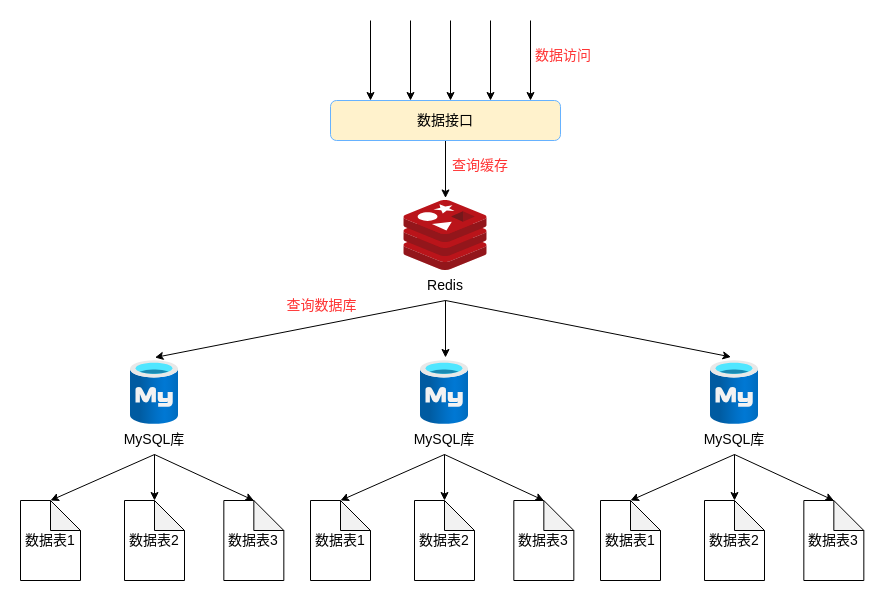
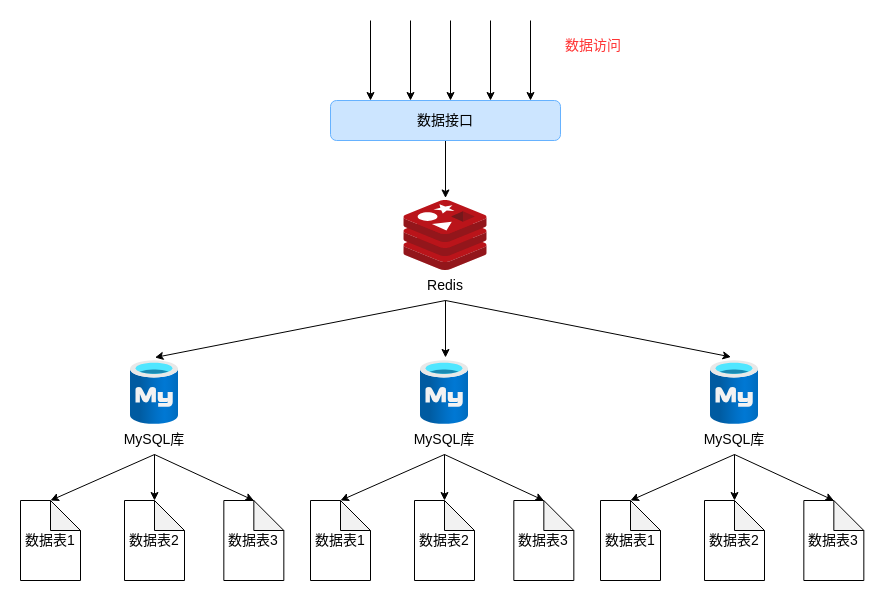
node "数据访问": moved (564, 56) -> (594, 46)
node "数据接口": fillcolor #fff2cc -> #cce5ff
node "查询缓存": removed
node "查询数据库": removed
